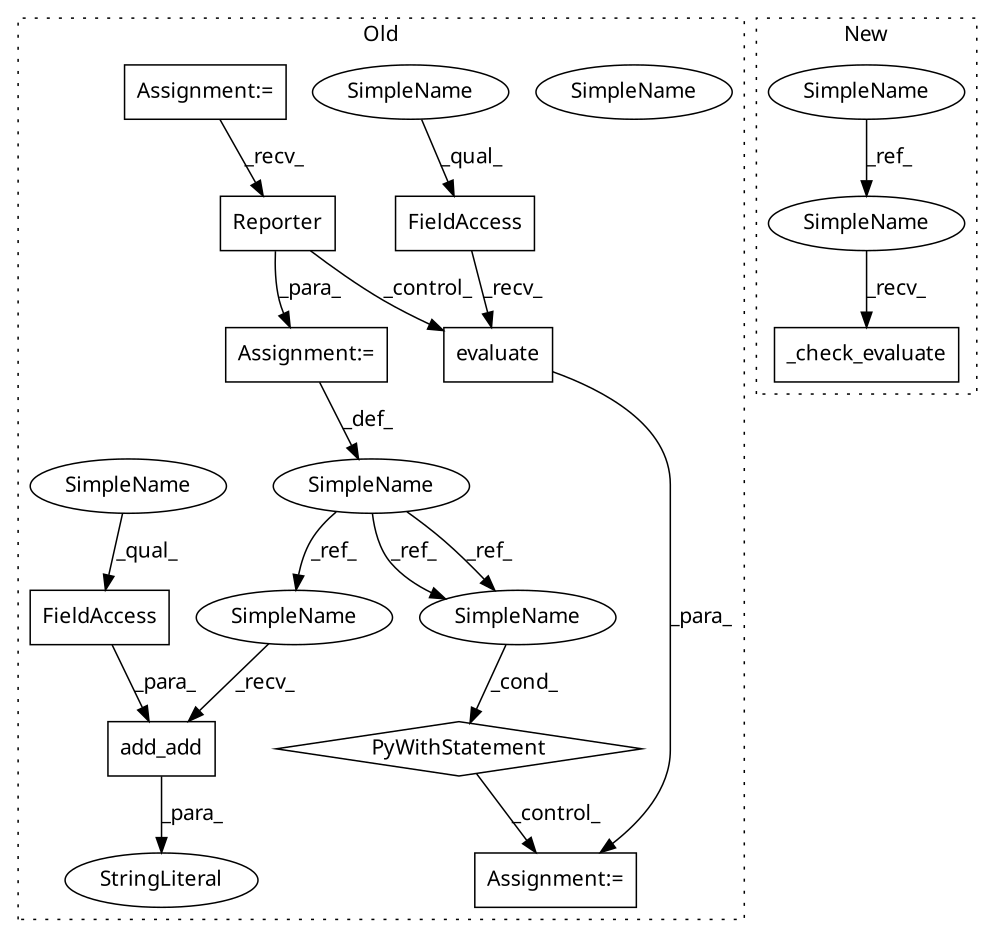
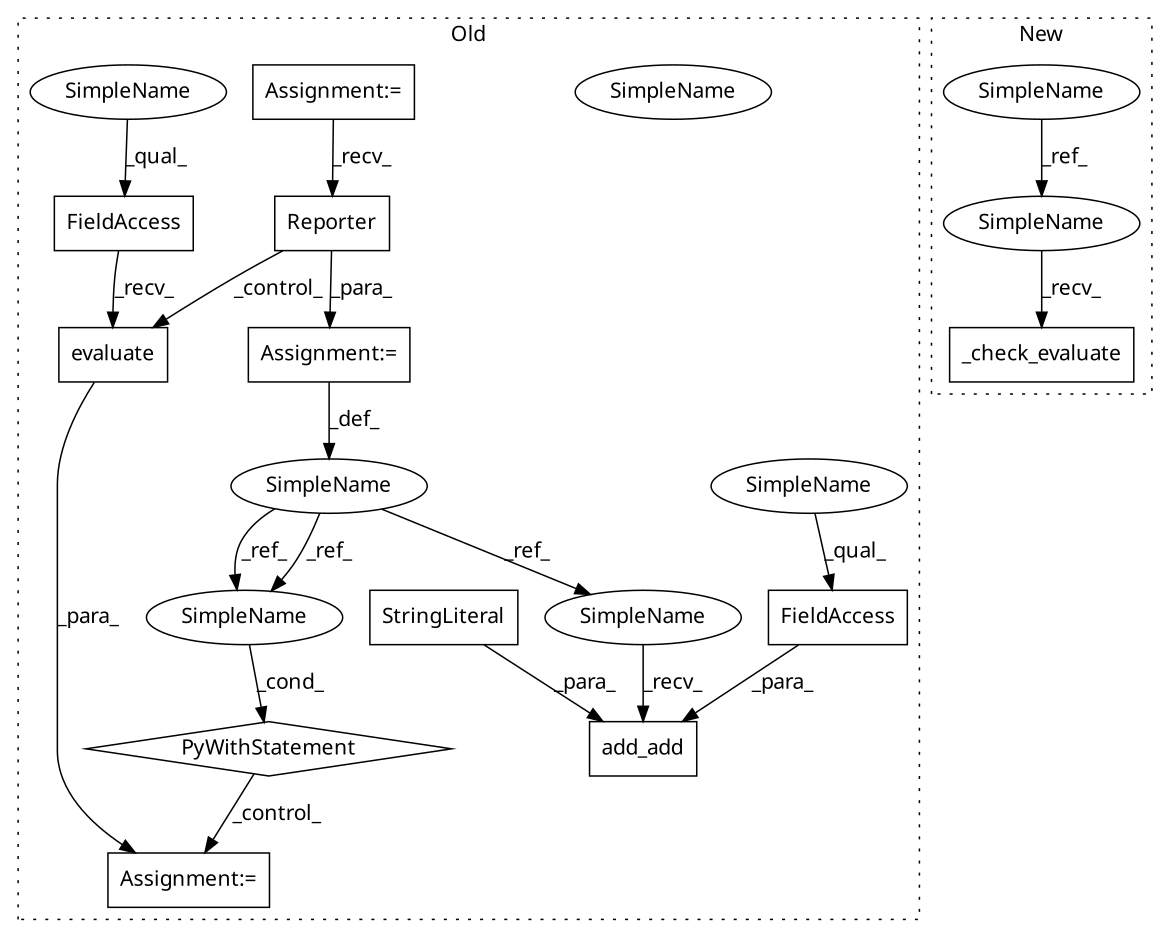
edge "add_add" -> "StringLiteral": reversed
node "StringLiteral": shape ellipse -> box
